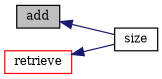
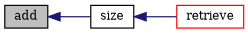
edge "size" -> "retrieve": reversed
